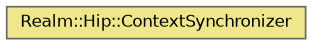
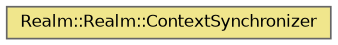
node "Realm::Hip::ContextSynchronizer": label "Realm::Hip::ContextSynchronizer" -> "Realm::Realm::ContextSynchronizer"
